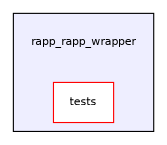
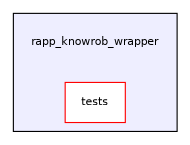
node "rapp_rapp_wrapper": label "rapp_rapp_wrapper" -> "rapp_knowrob_wrapper"
